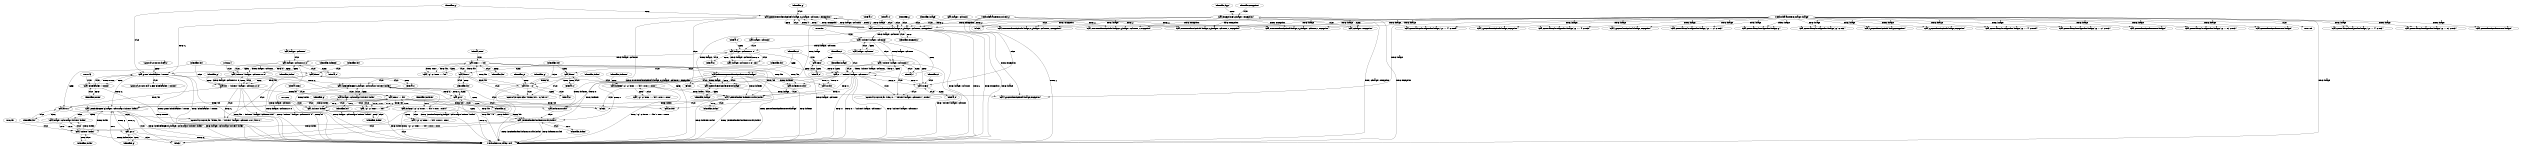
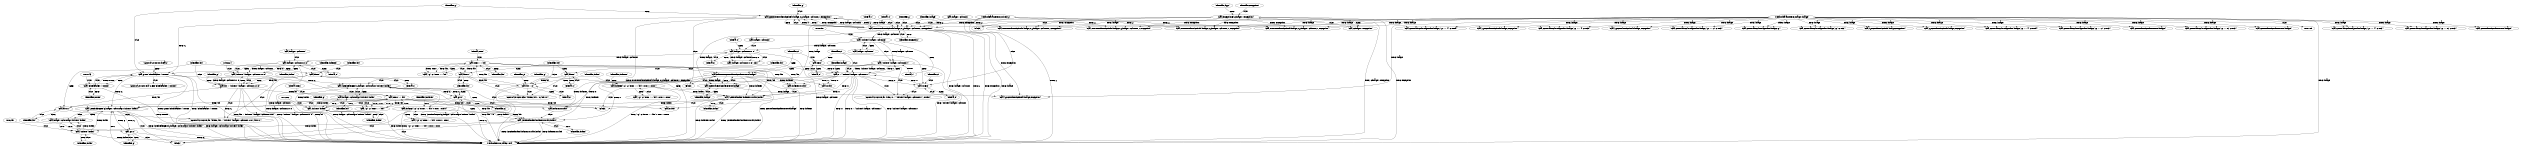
edge "(Call,(ssize_t) image->columns-7)" -> "(Literal,7)": now "(Call,(ssize_t) image->columns-7)" -> "(Call,indexes=GetAuthenticIndexQueue(image))"
edge "(Literal,7)" -> "(Call,(ssize_t) image->columns-7)": label "AST: " -> "NULL: "
